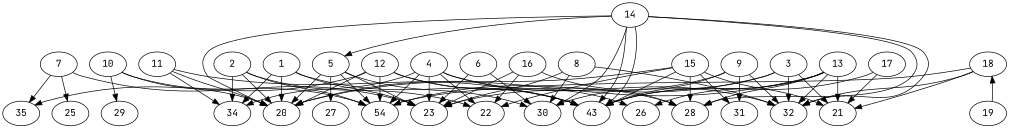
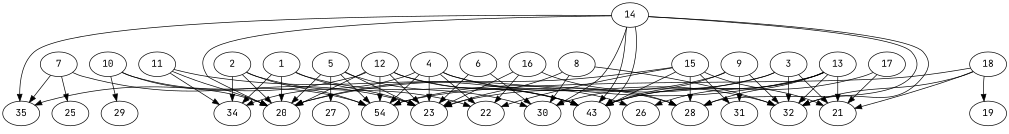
edge "14" -> "5": now "14" -> "35"
edge "12" -> "23": added
edge "19" -> "18": reversed
